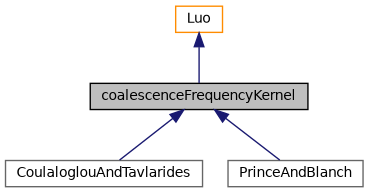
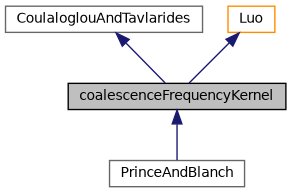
edge "CoulaloglouAndTavlarides" -> "coalescenceFrequencyKernel": reversed
